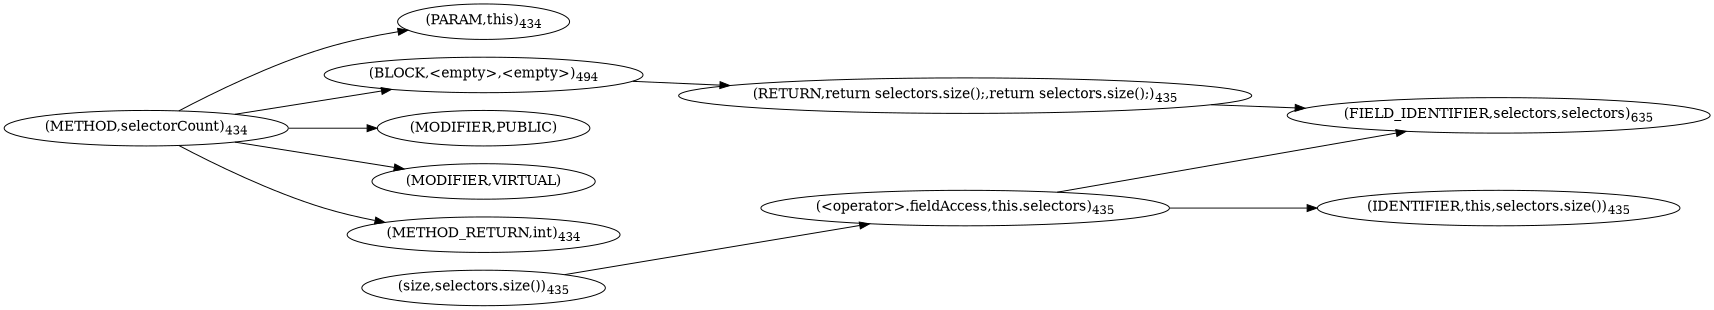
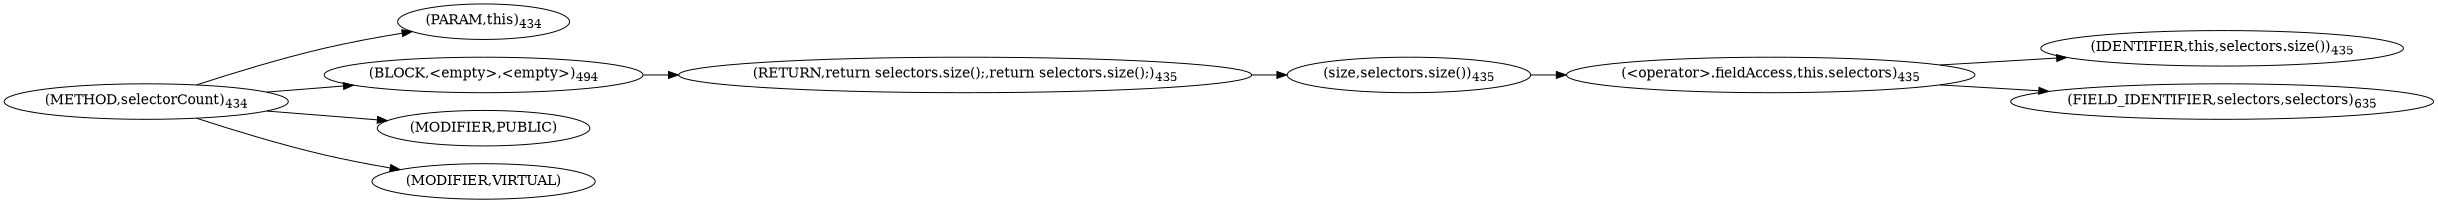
edge "(RETURN,return selectors.size();,return selectors.size();)" -> "(FIELD_IDENTIFIER,selectors,selectors)": now "(RETURN,return selectors.size();,return selectors.size();)" -> "(size,selectors.size())"
node "(METHOD_RETURN,int)": removed
